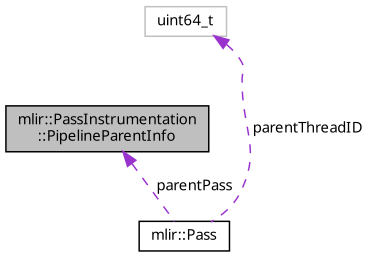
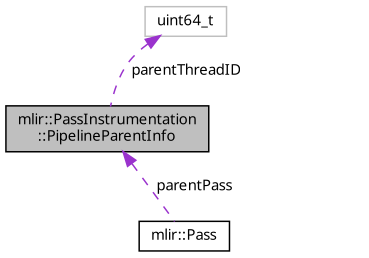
edge "mlir::Pass" -> "uint64_t": now "mlir::PassInstrumentation ::PipelineParentInfo" -> "uint64_t"
